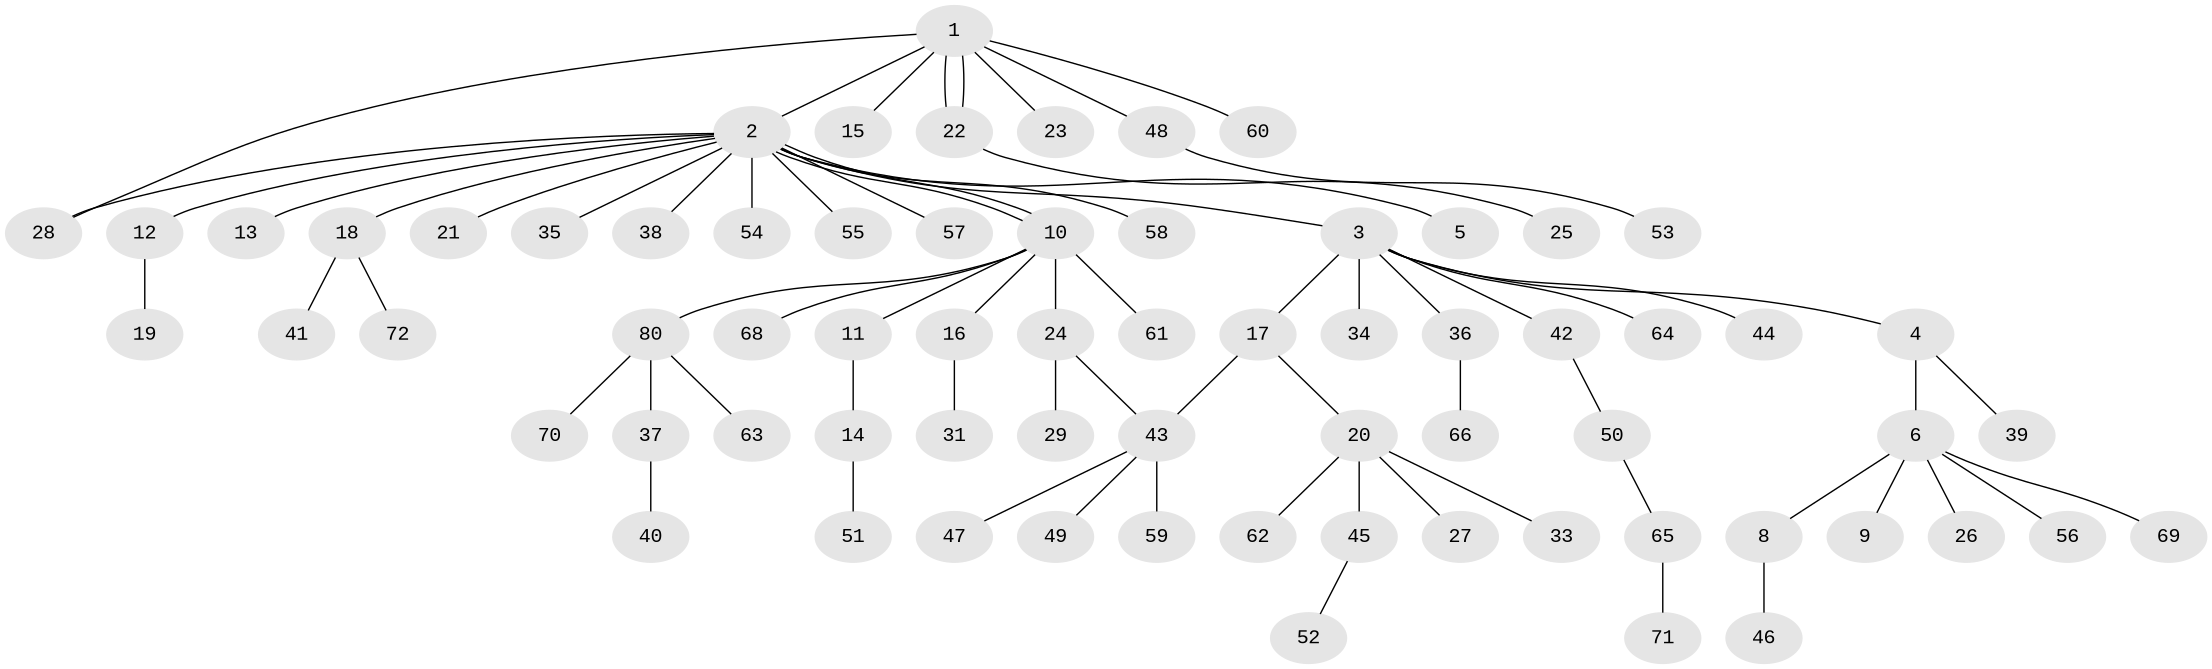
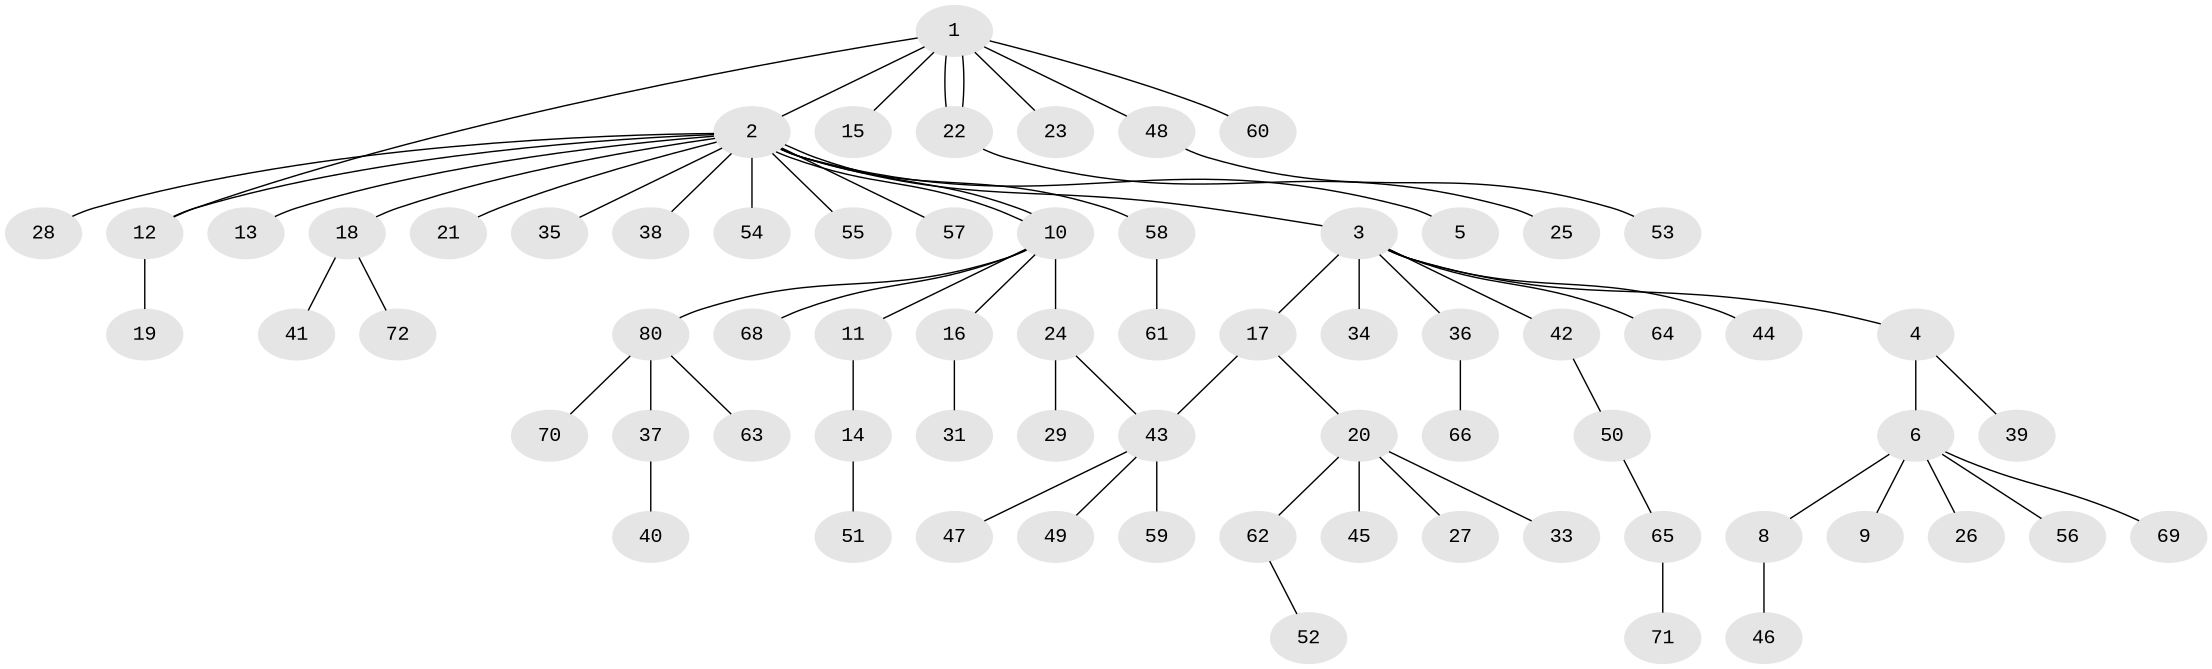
edge "1" -- "28": now "1" -- "12"
edge "10" -- "61": now "58" -- "61"
edge "45" -- "52": now "62" -- "52"
